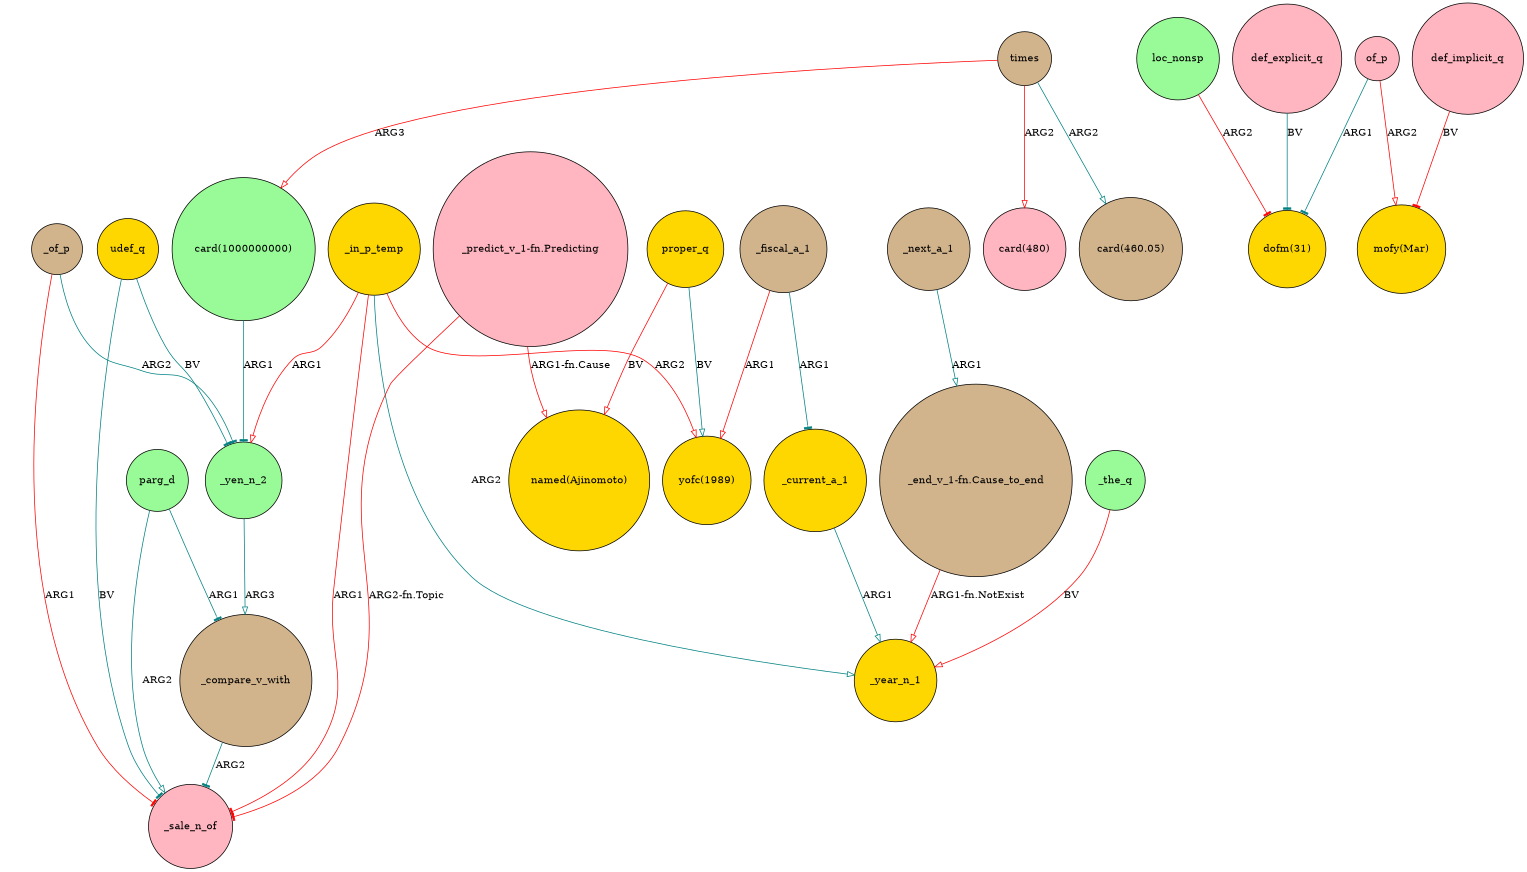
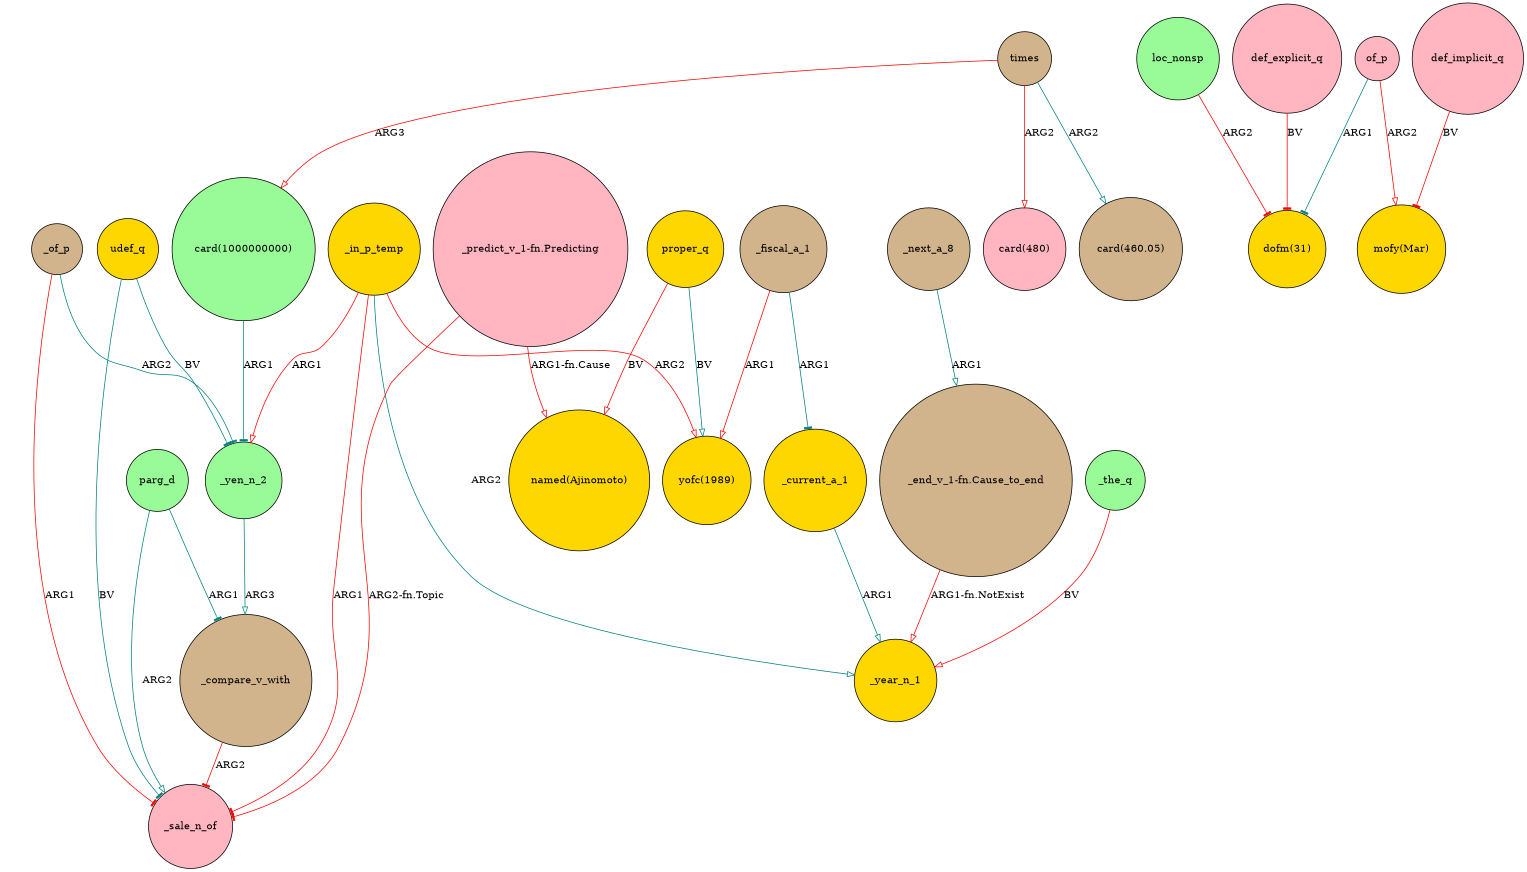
edge "def_explicit_q" -> "dofm(31)": color teal -> red
node "_next_a_1": label "_next_a_1" -> "_next_a_8"
edge "_compare_v_with" -> "_sale_n_of": color teal -> red
